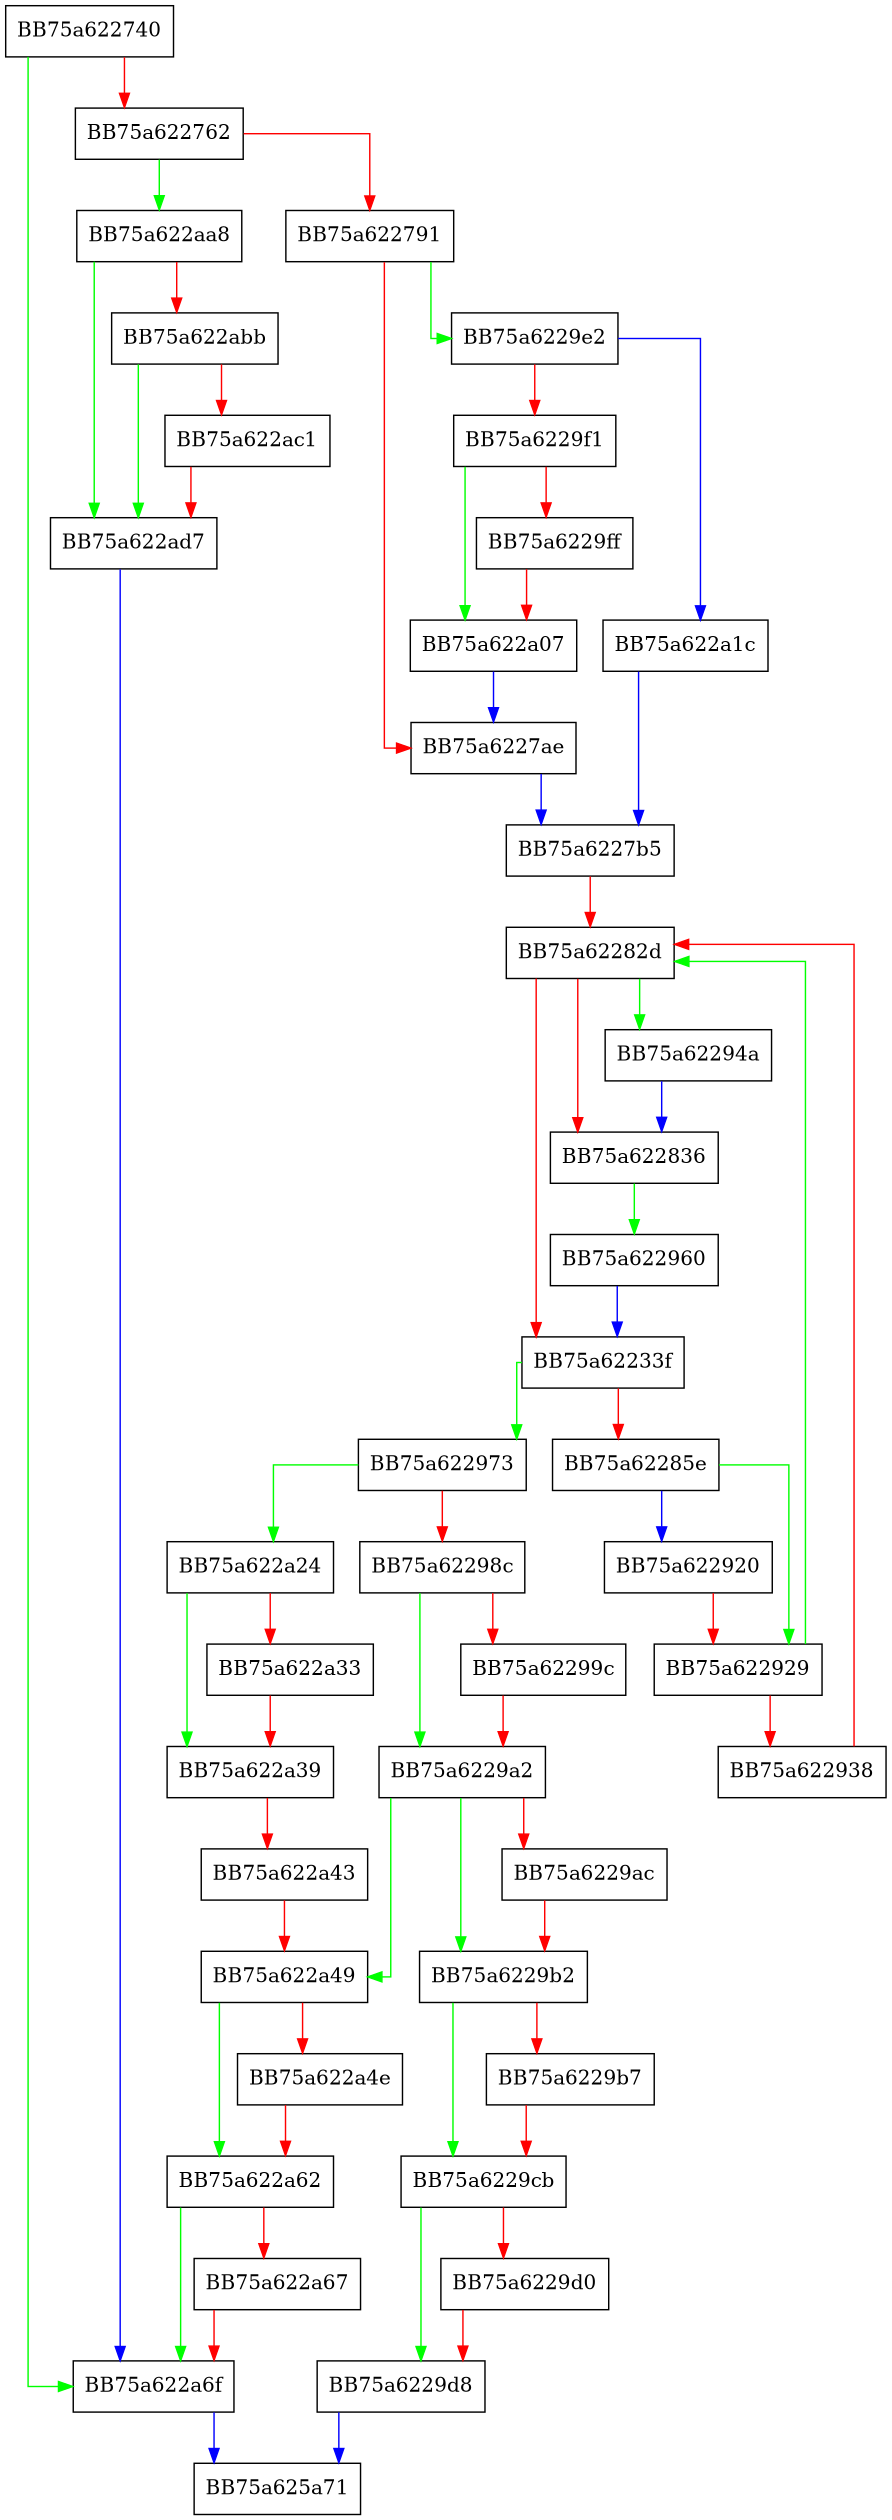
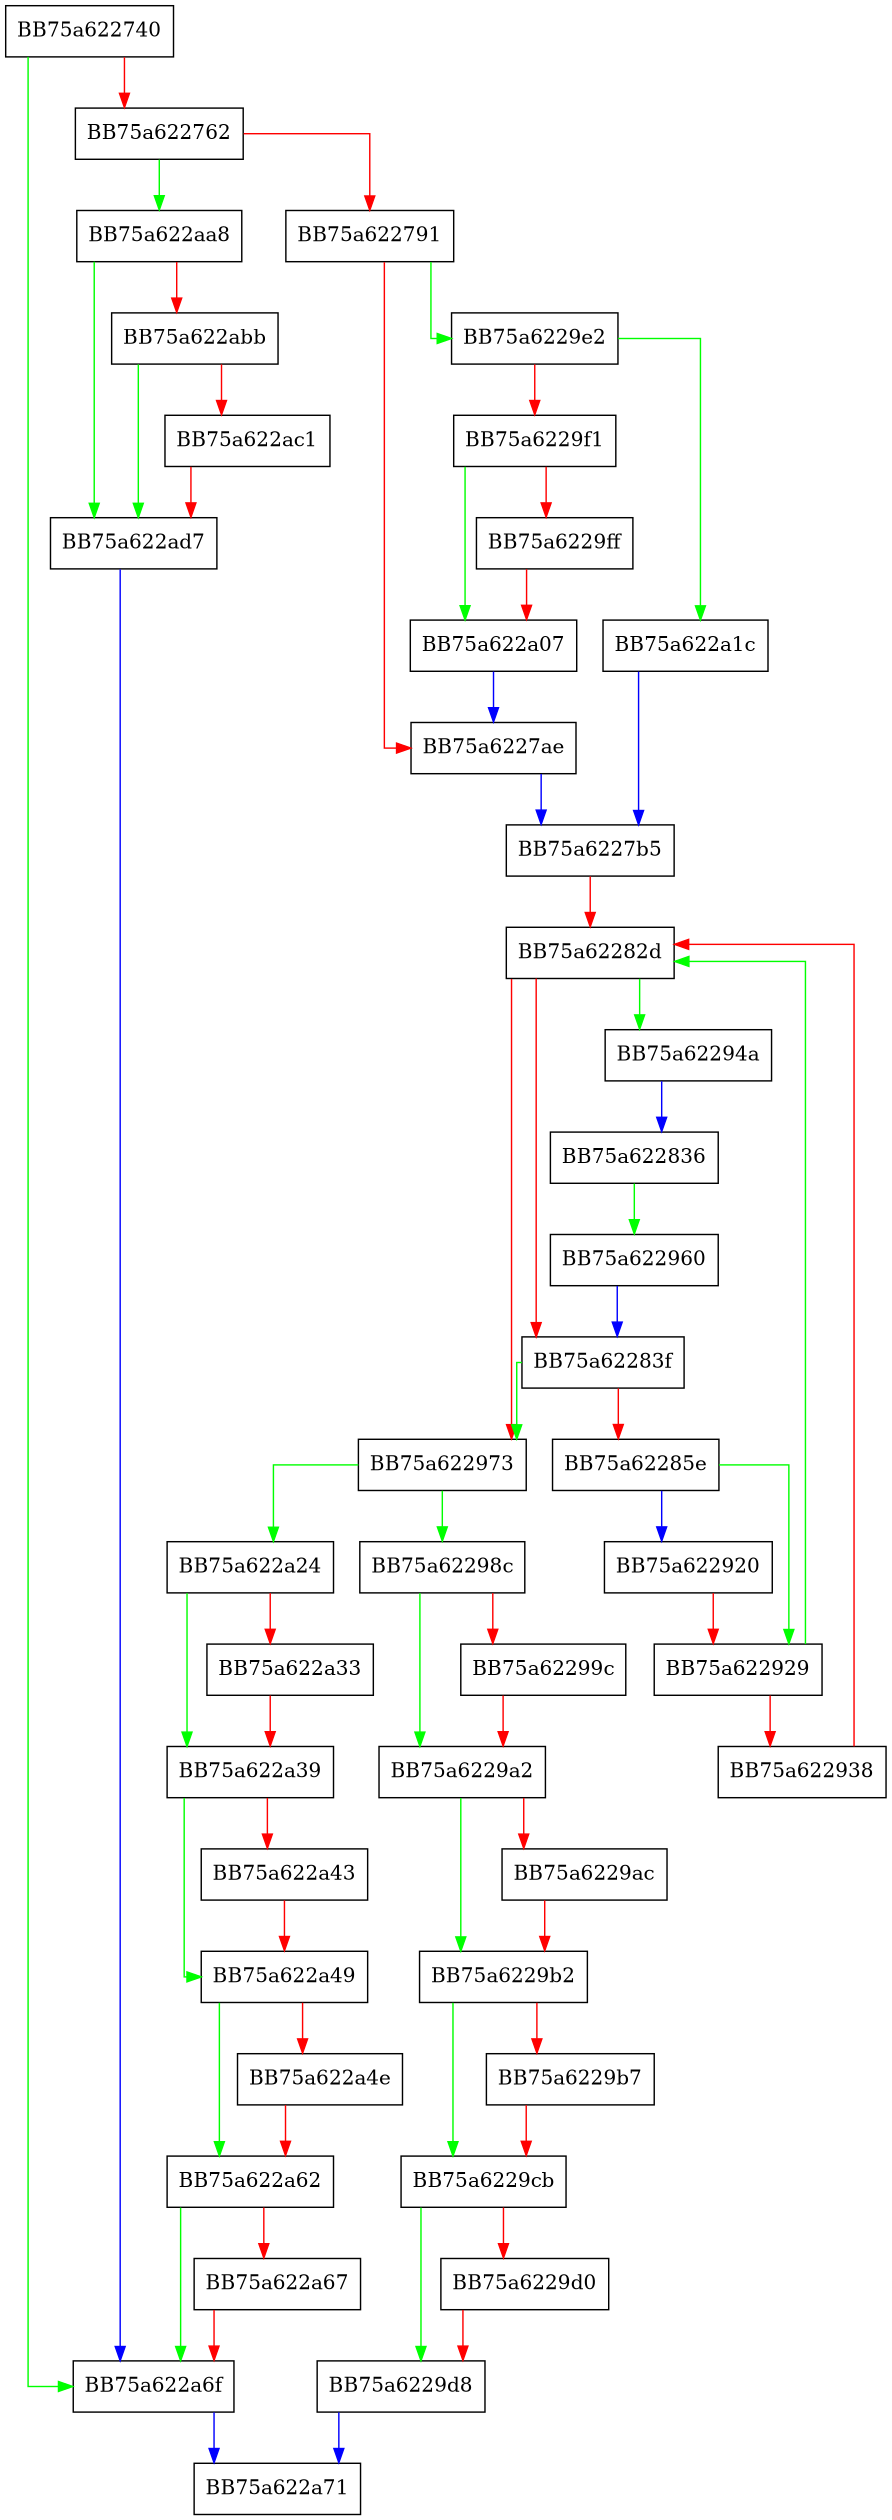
edge "BB75a6229e2" -> "BB75a622a1c": color blue -> green
edge "BB75a62282d" -> "BB75a622836": now "BB75a62282d" -> "BB75a622973"
node "BB75a62233f": label "BB75a62233f" -> "BB75a62283f"
edge "BB75a622973" -> "BB75a62298c": color red -> green
edge "BB75a6229a2" -> "BB75a622a49": now "BB75a622a39" -> "BB75a622a49"
node "BB75a625a71": label "BB75a625a71" -> "BB75a622a71"
